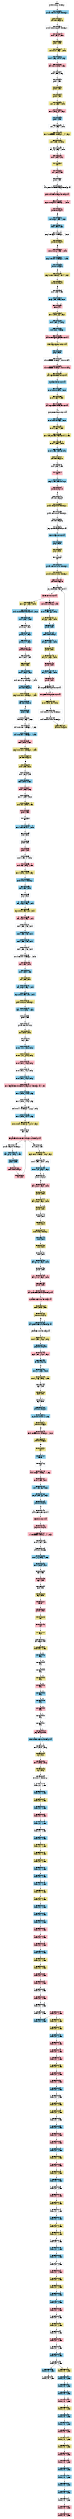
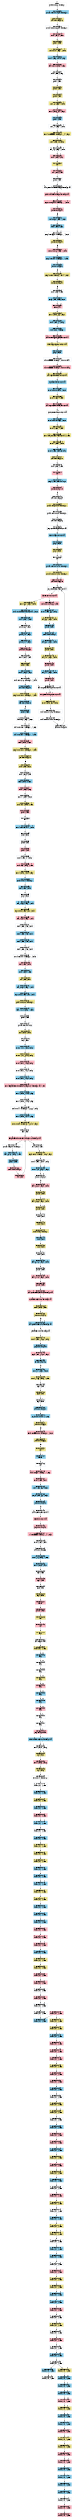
node "0x01003760 call 0x0100384e": fillcolor khaki -> white
